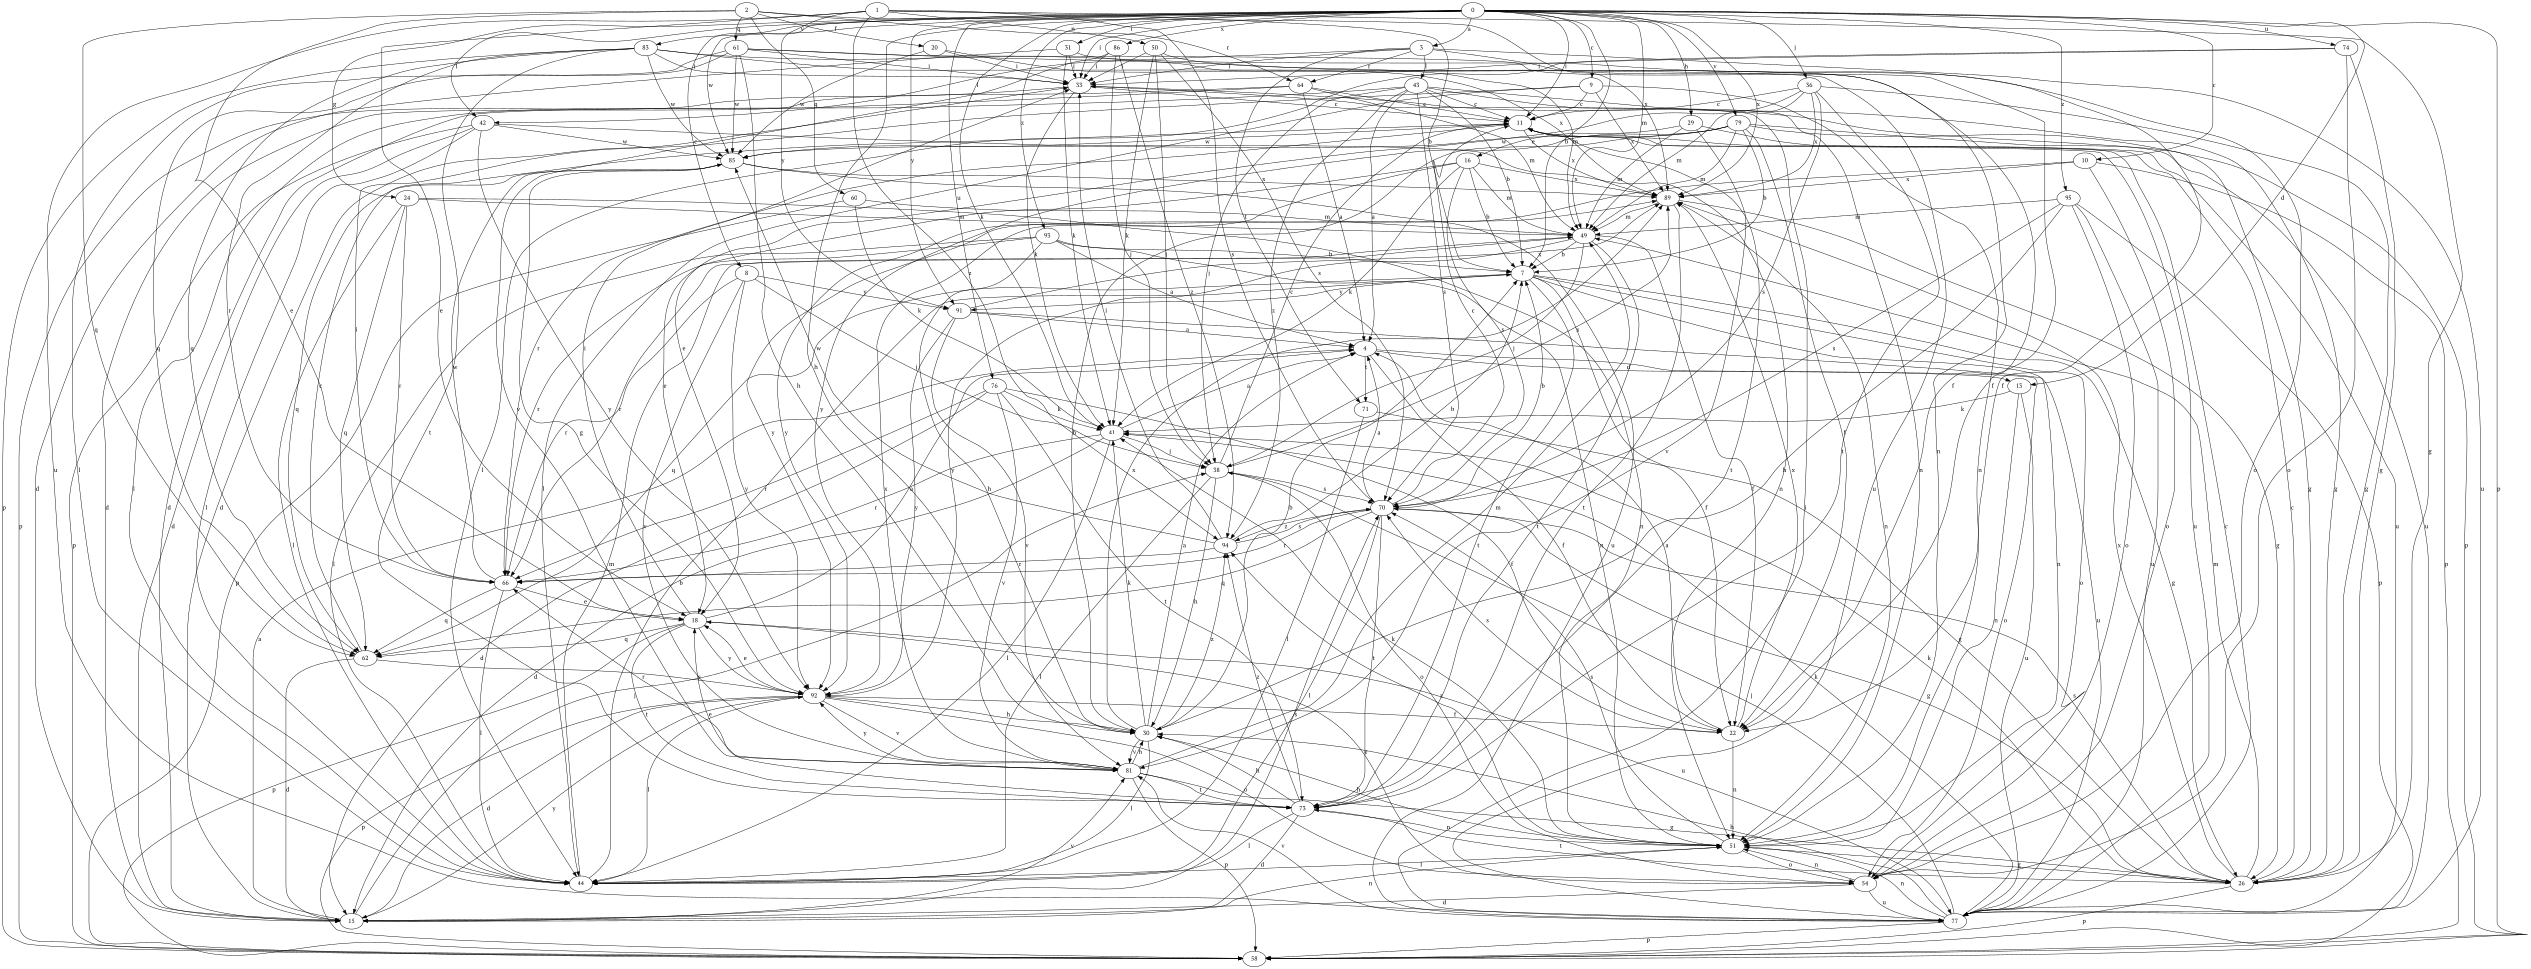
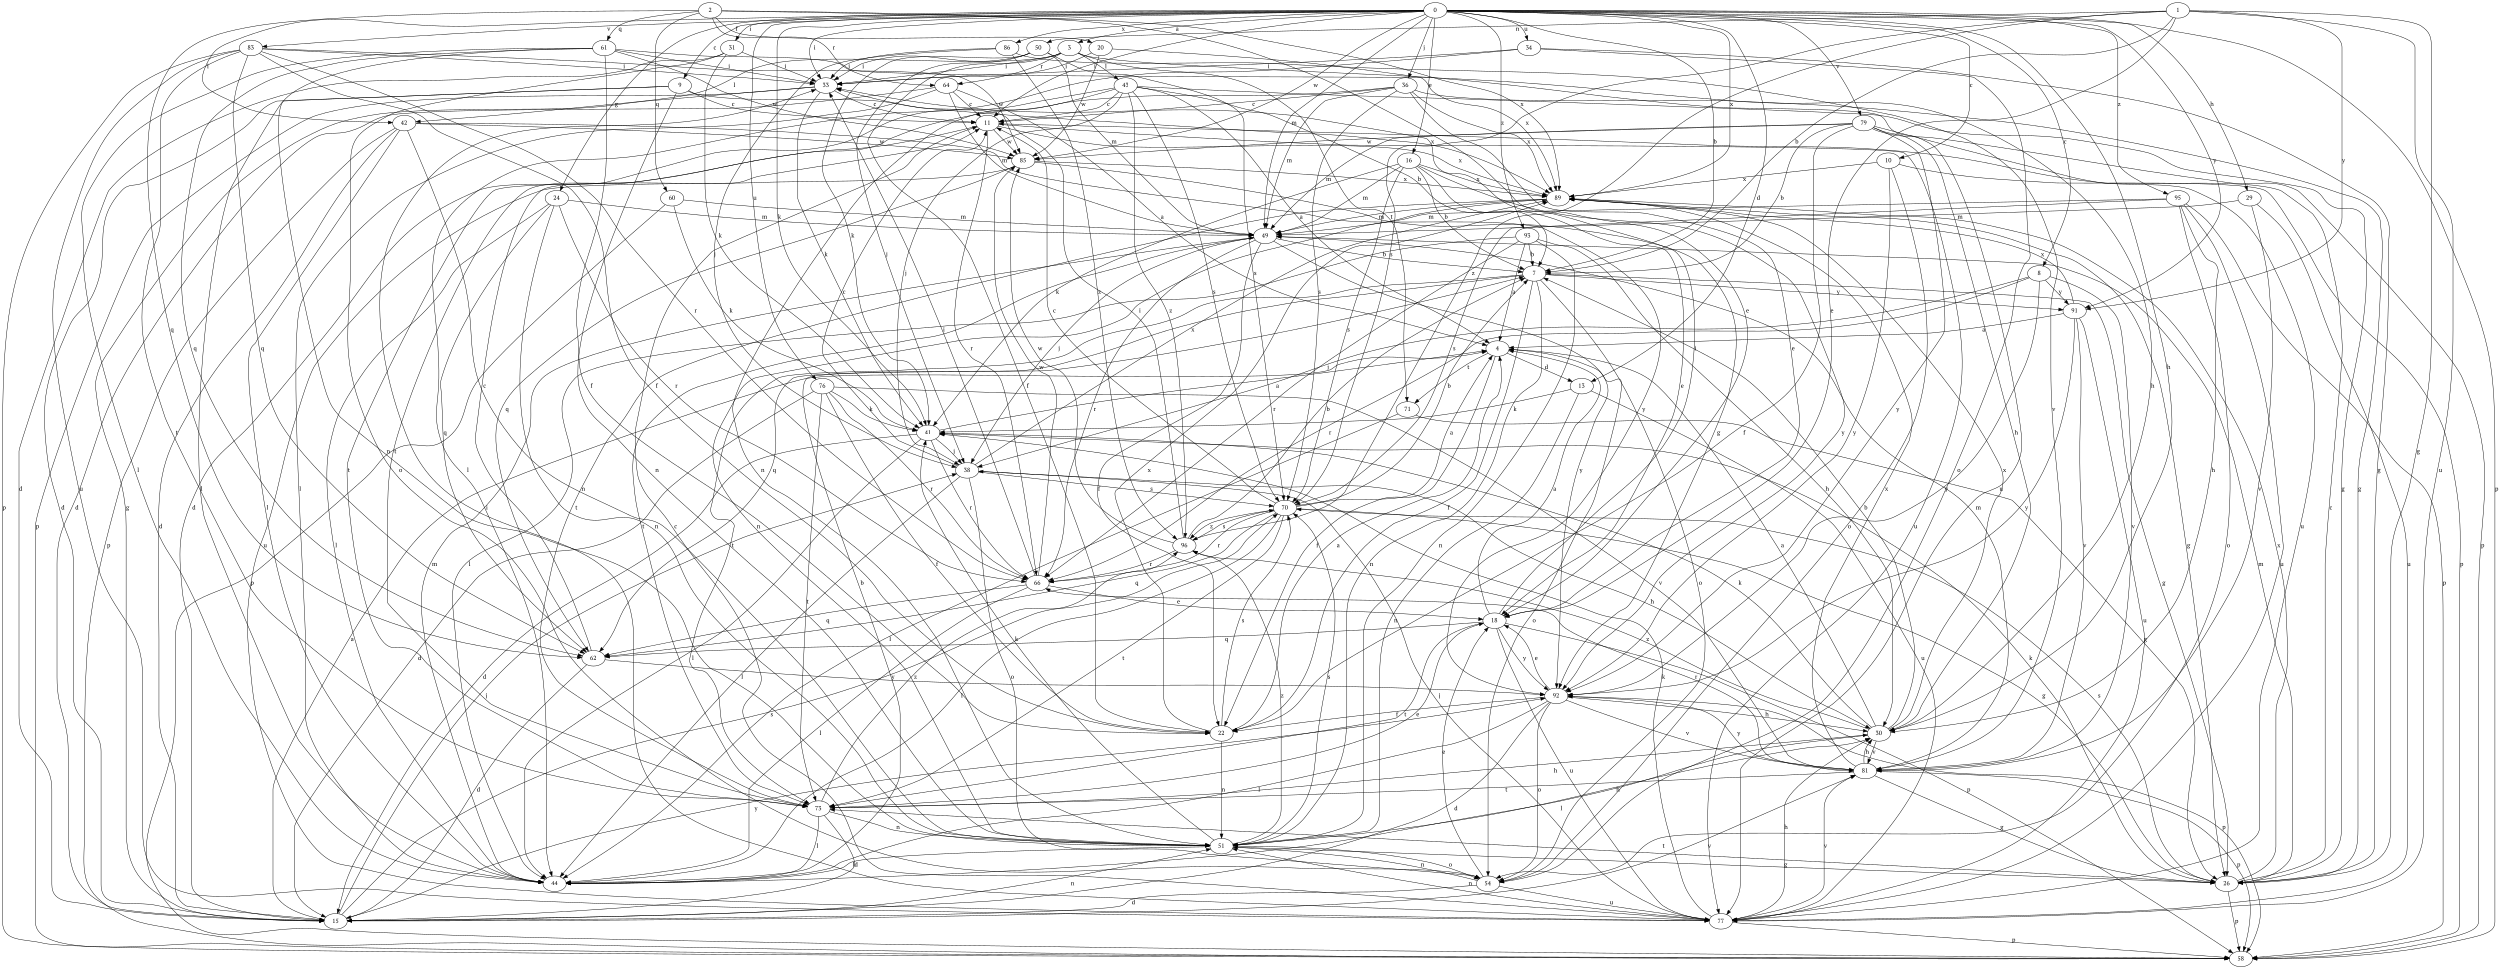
node "74": label "74" -> "34"
edge "29" -> "16": now "0" -> "16"
edge "33" -> "26": now "33" -> "15"
node "94": label "94" -> "96"
